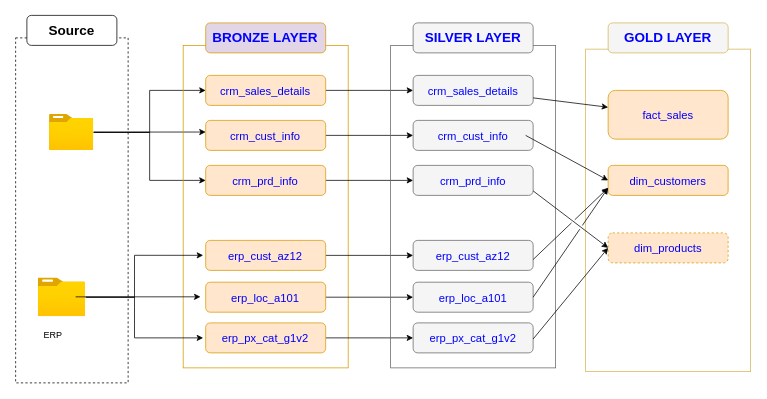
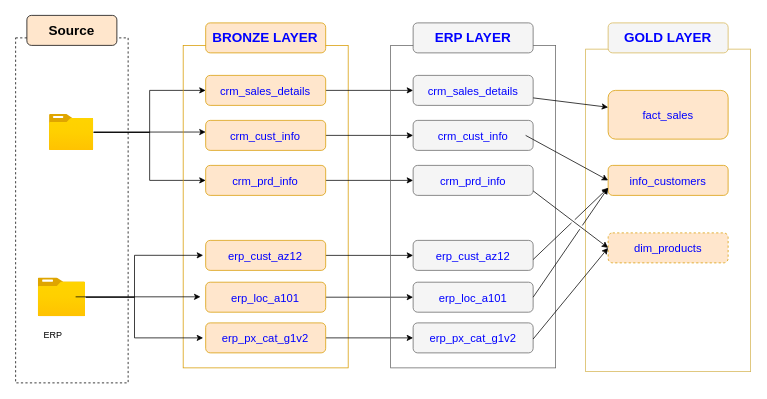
node "Source": fillcolor #ffffff -> #ffe6cc
node "BRONZE LAYER": fillcolor #e1d5e7 -> #ffe6cc
node "SILVER LAYER": label "SILVER LAYER" -> "ERP LAYER"
node "dim_customers": label "dim_customers" -> "info_customers"
